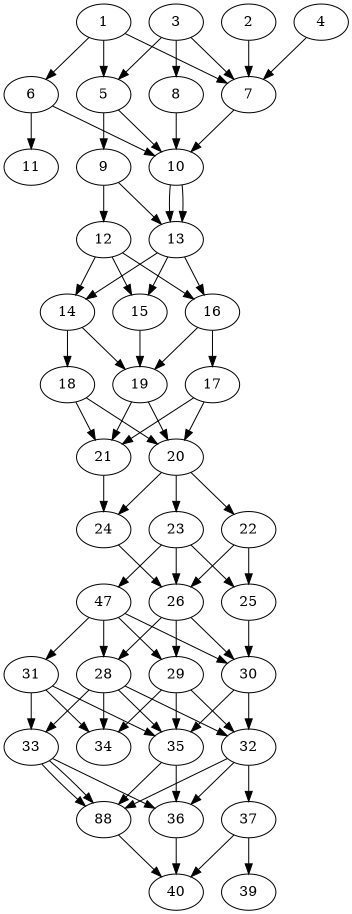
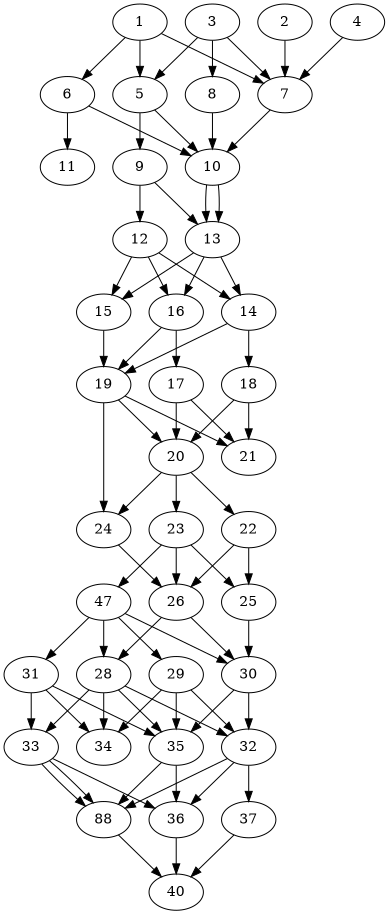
edge "21" -> "24": now "19" -> "24"
edge "26" -> "29": removed
node "39": removed
